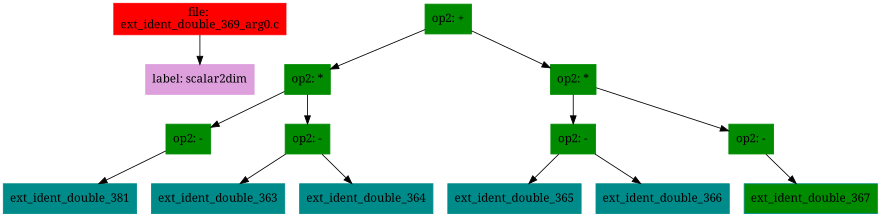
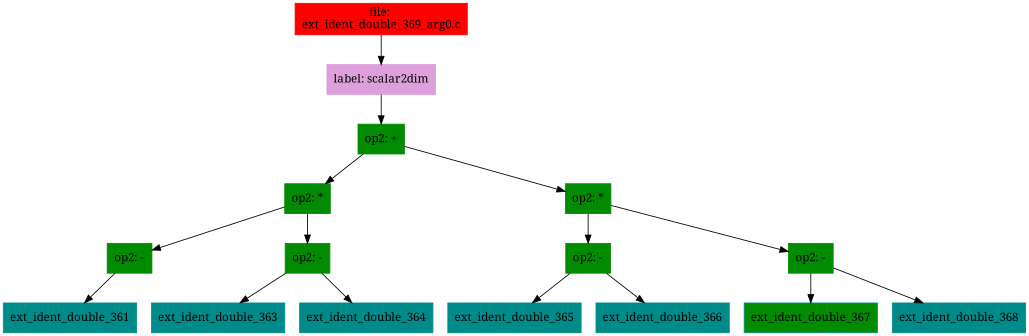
edge "label: scalar2dim" -> "op2: +": added
node "ext_ident_double_381": label "ext_ident_double_381" -> "ext_ident_double_361"
node "ext_ident_double_368": added
